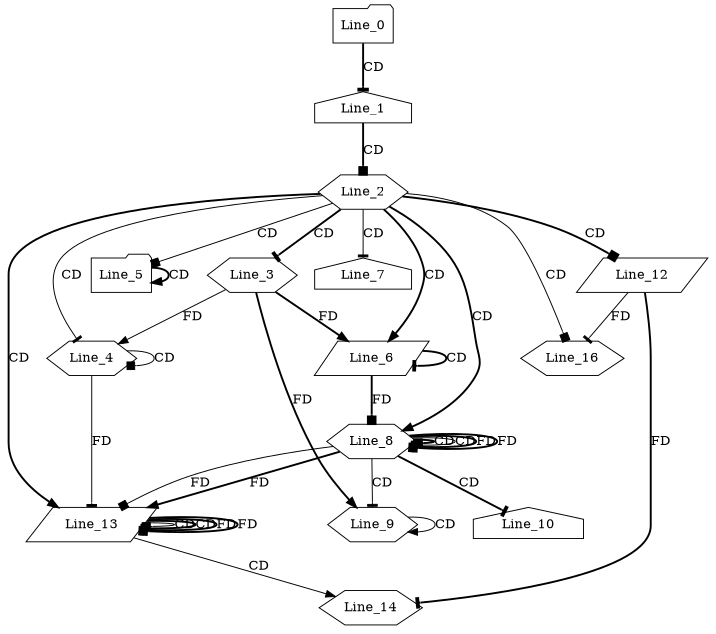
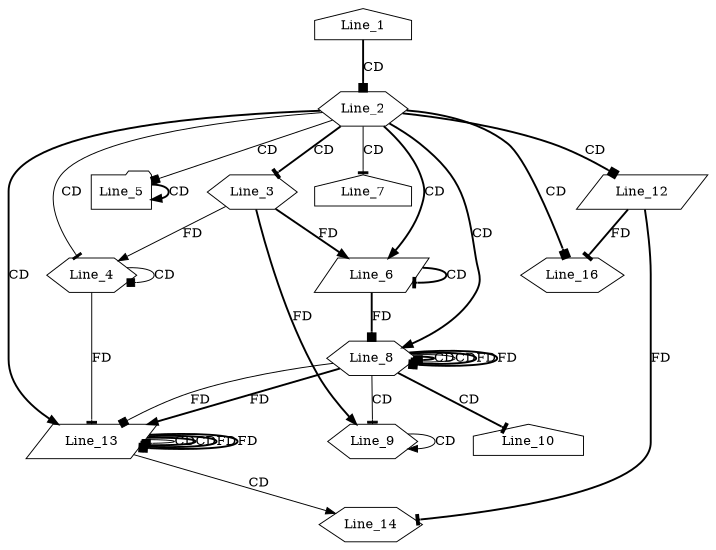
node "Line_0": removed
edge "Line_2" -> "Line_16": style solid -> bold
edge "Line_12" -> "Line_16": style solid -> bold
